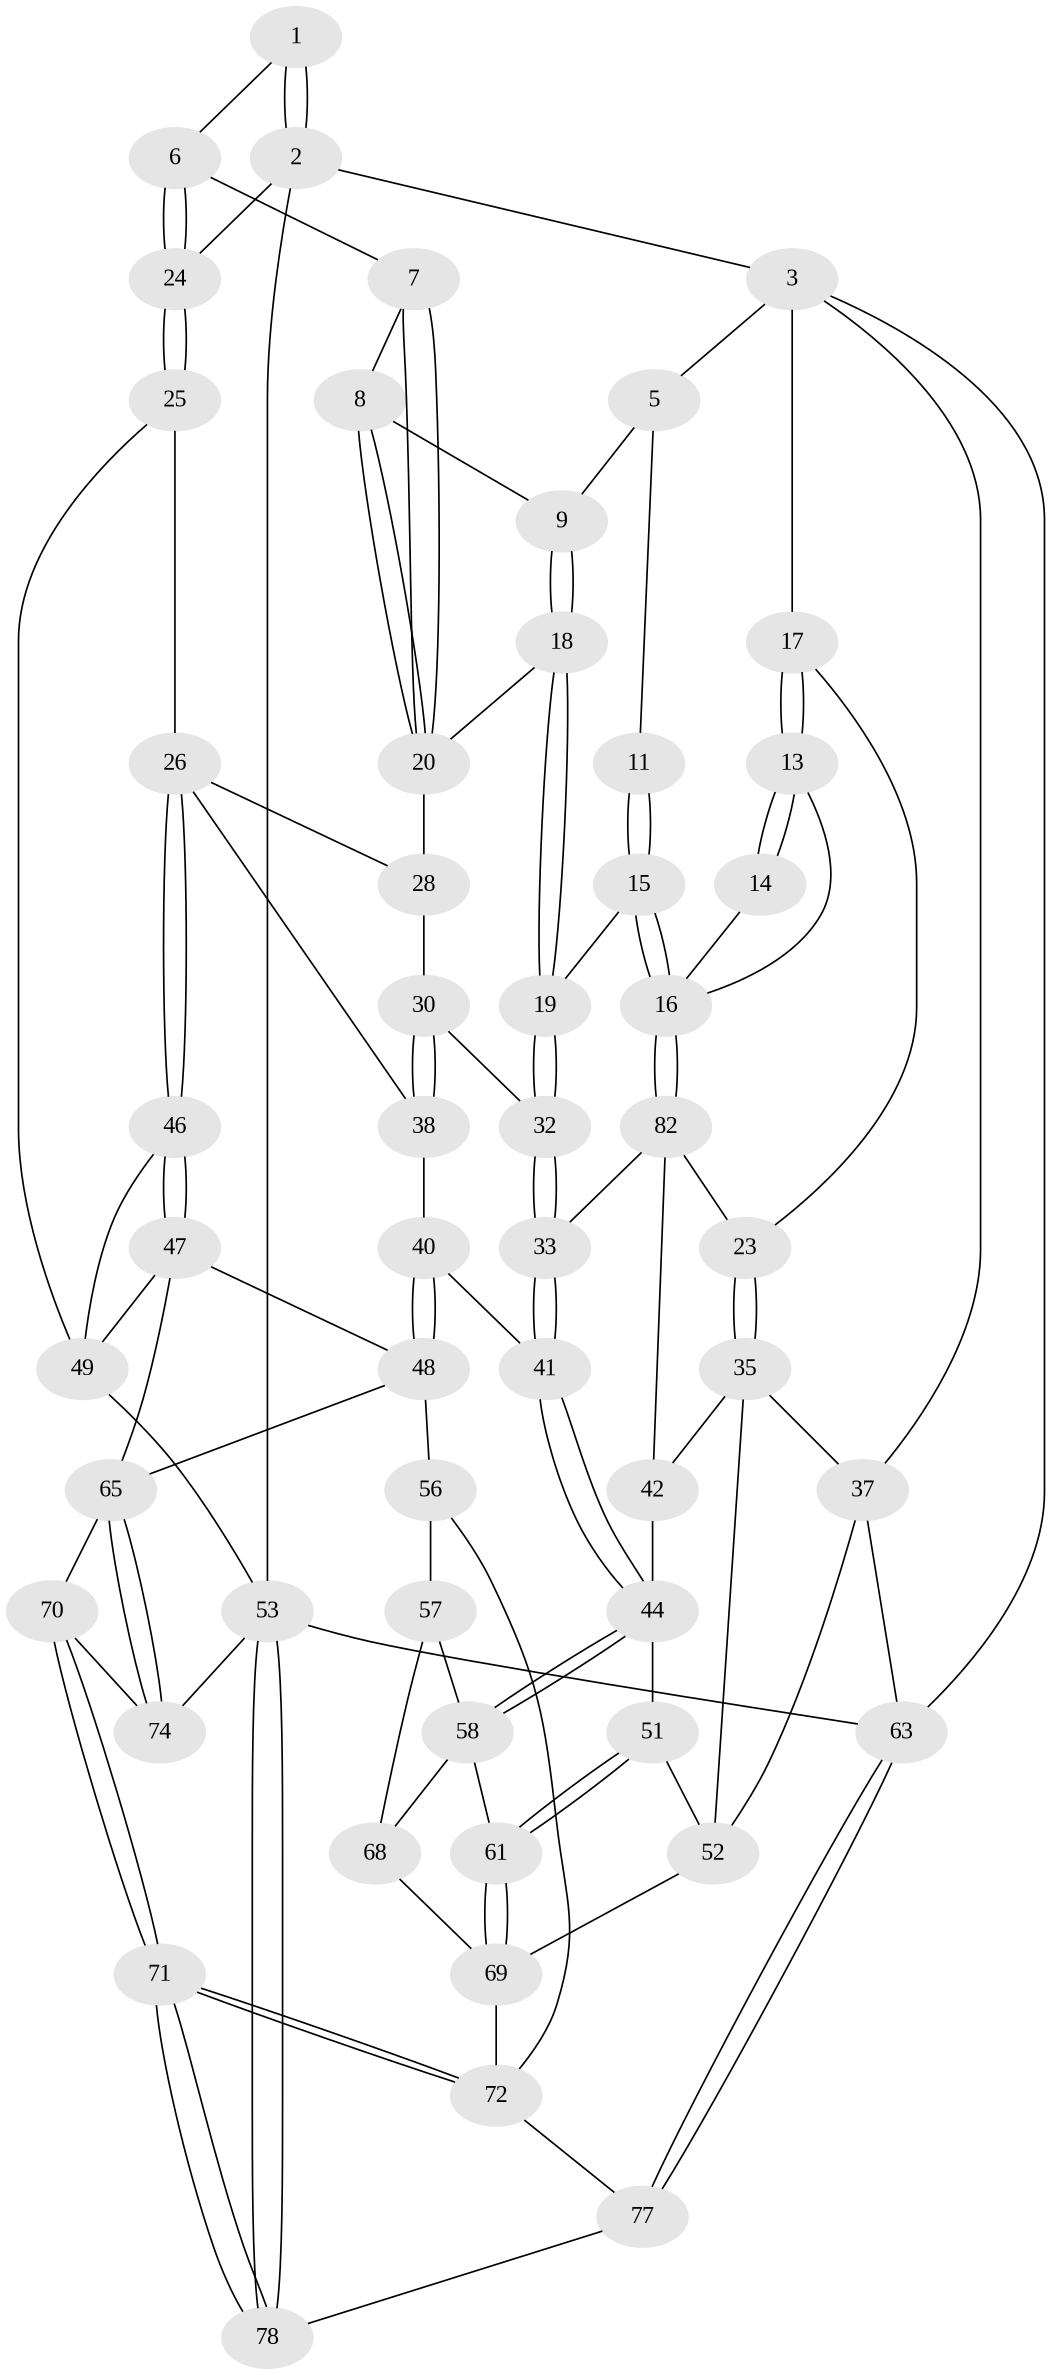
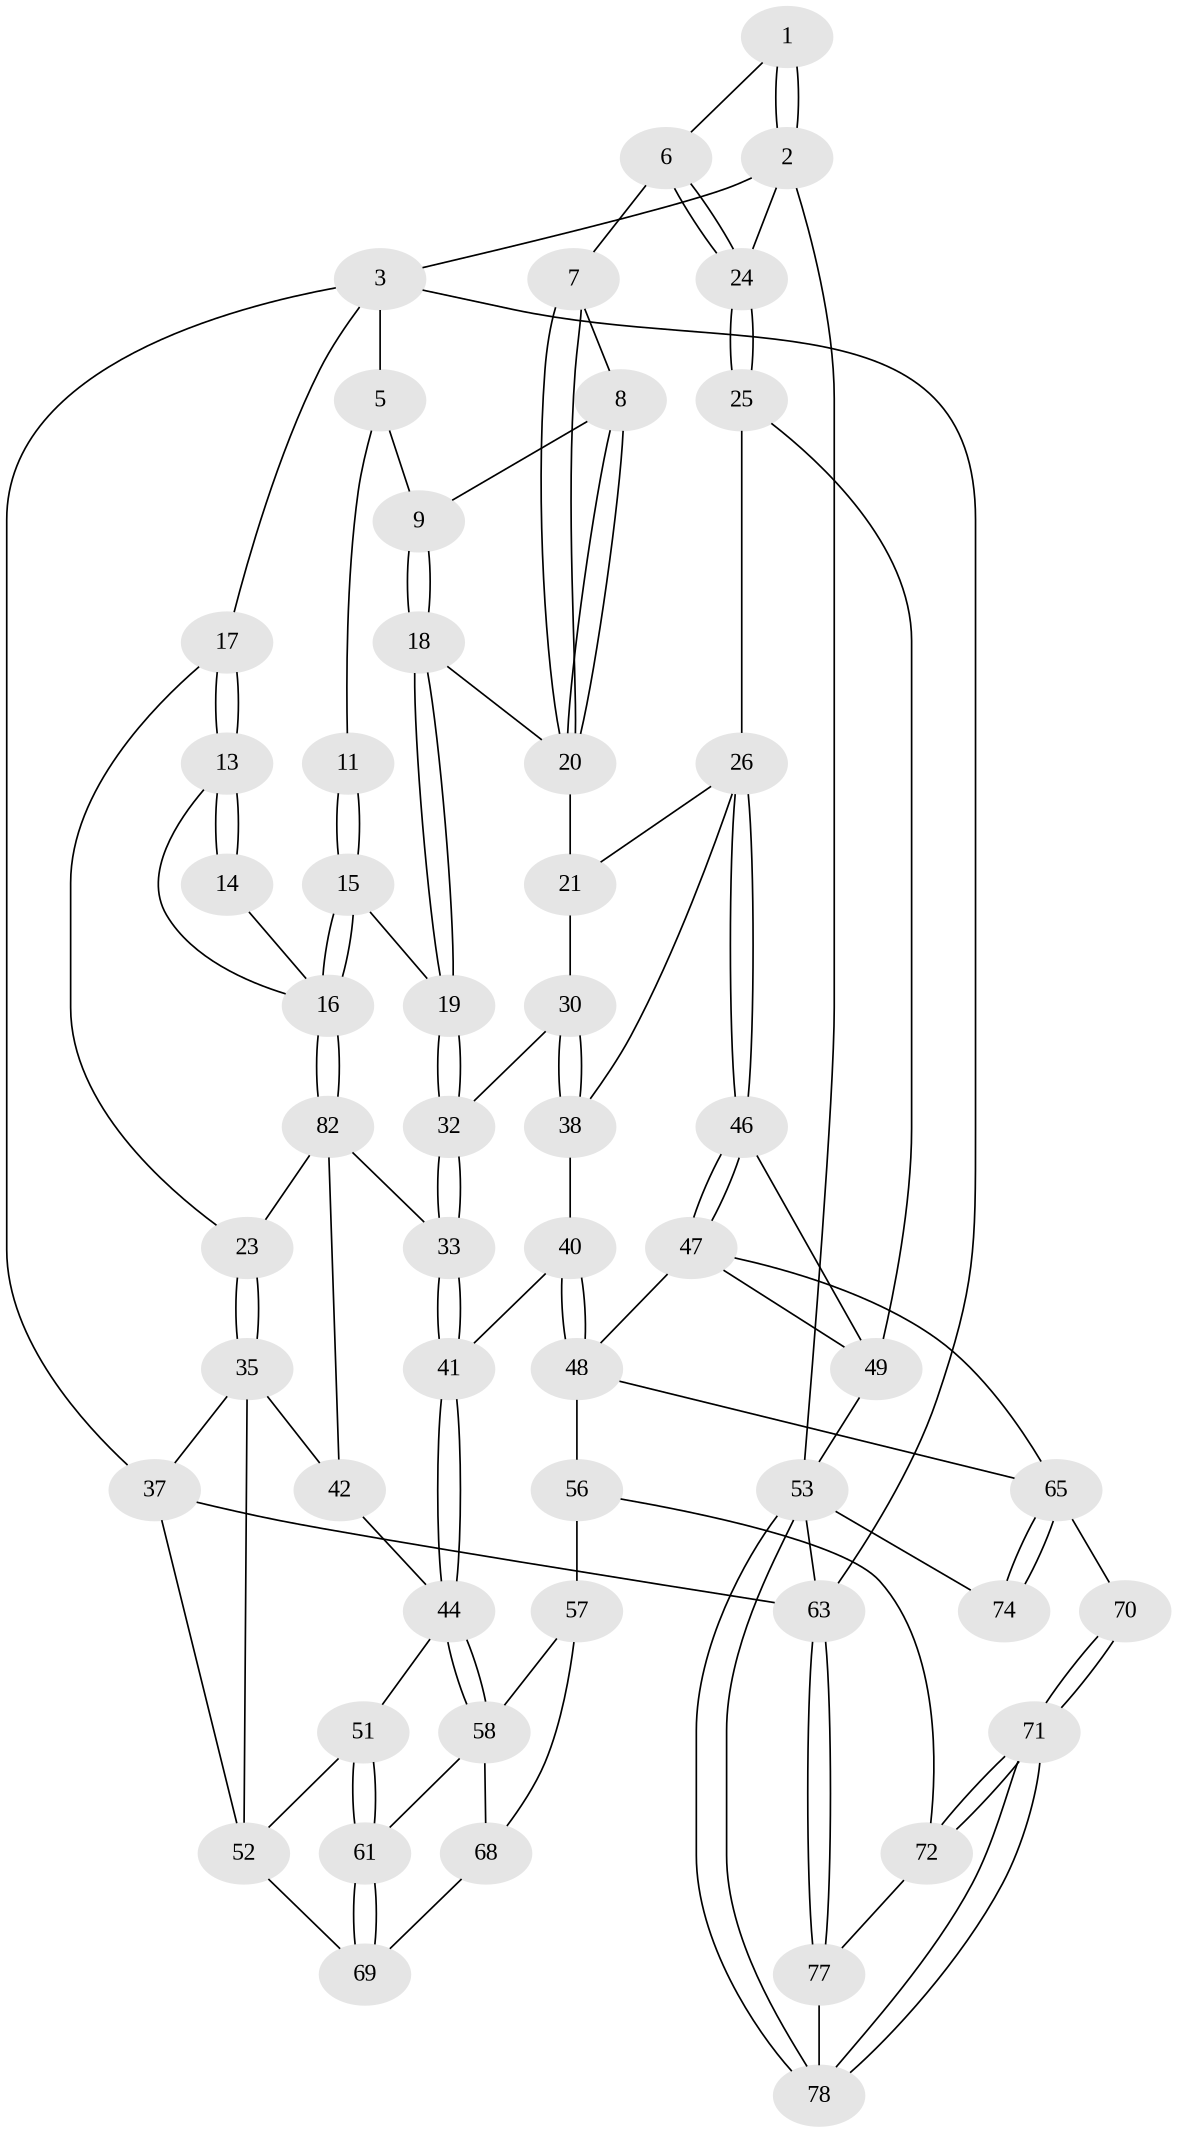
node "28": label "28" -> "21"
edge "70" -- "74": removed
edge "69" -- "72": removed
